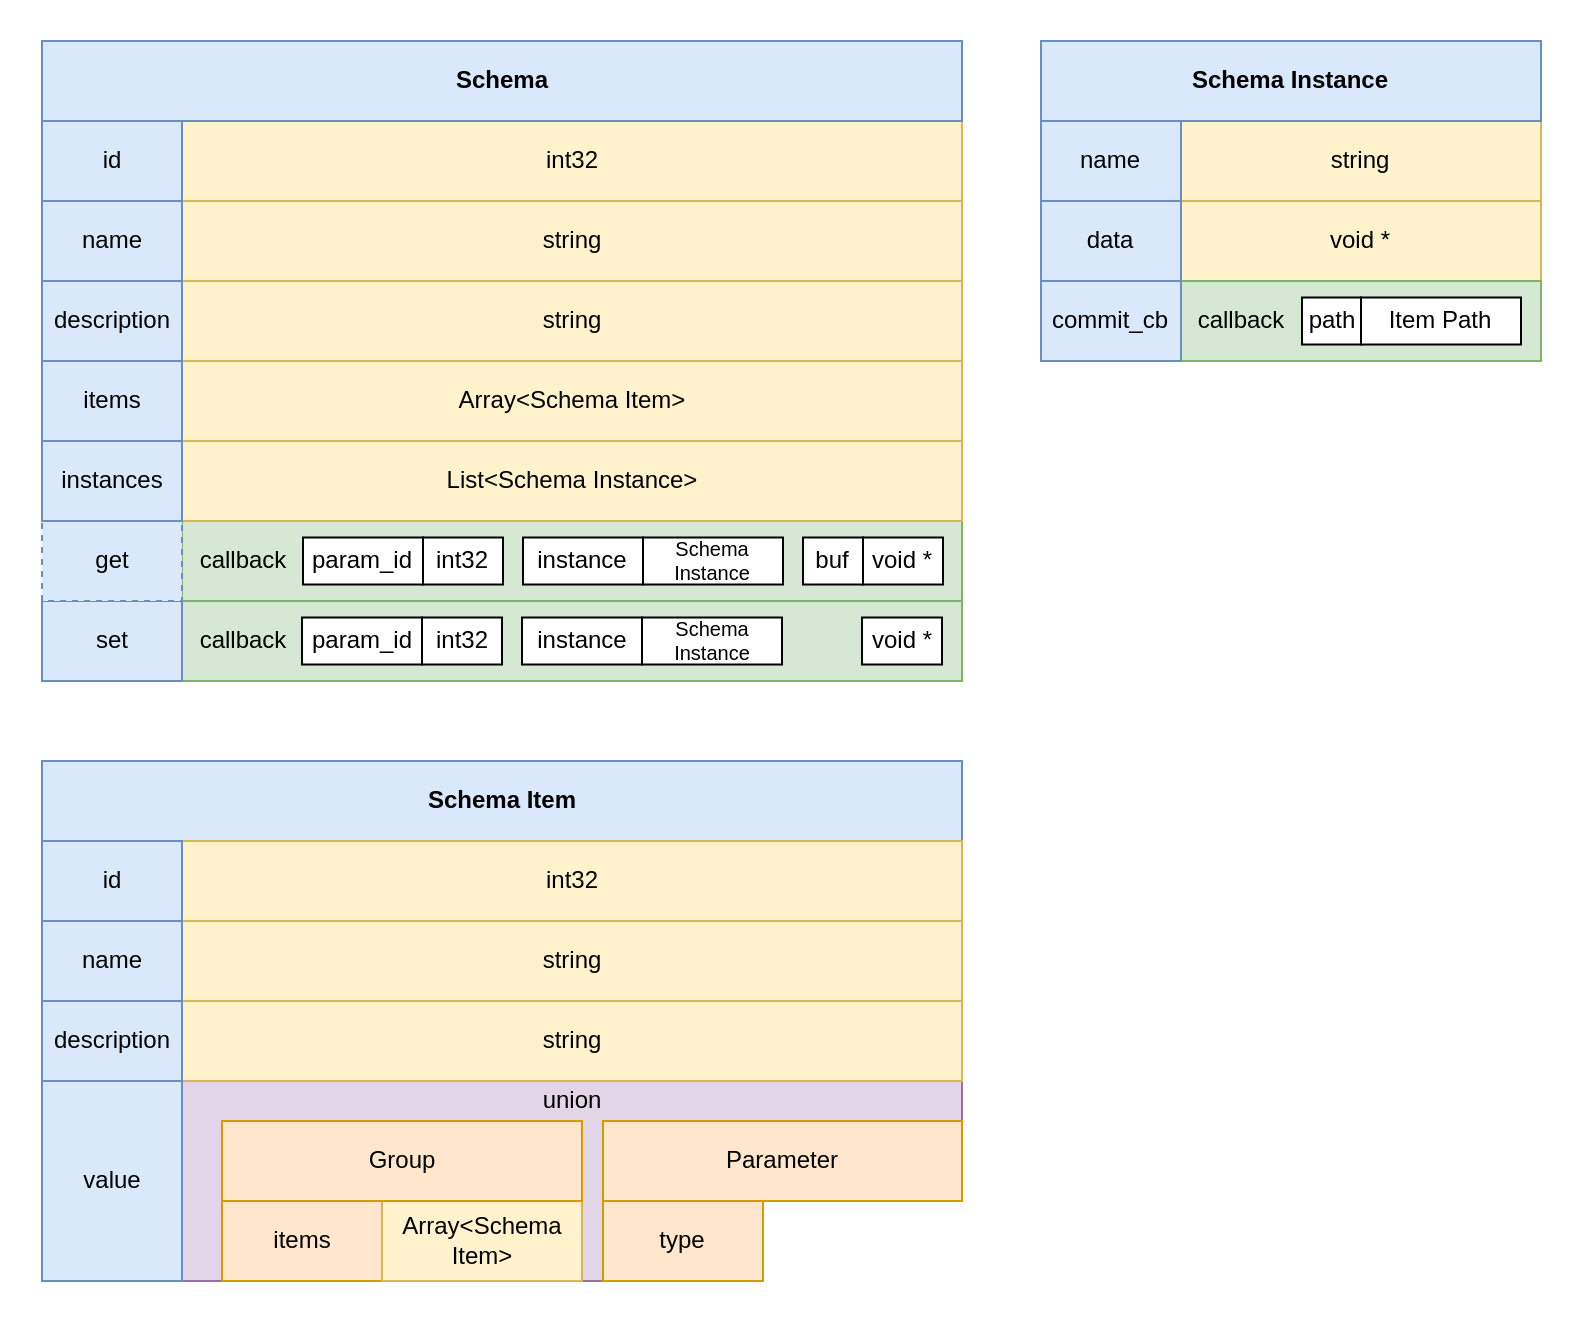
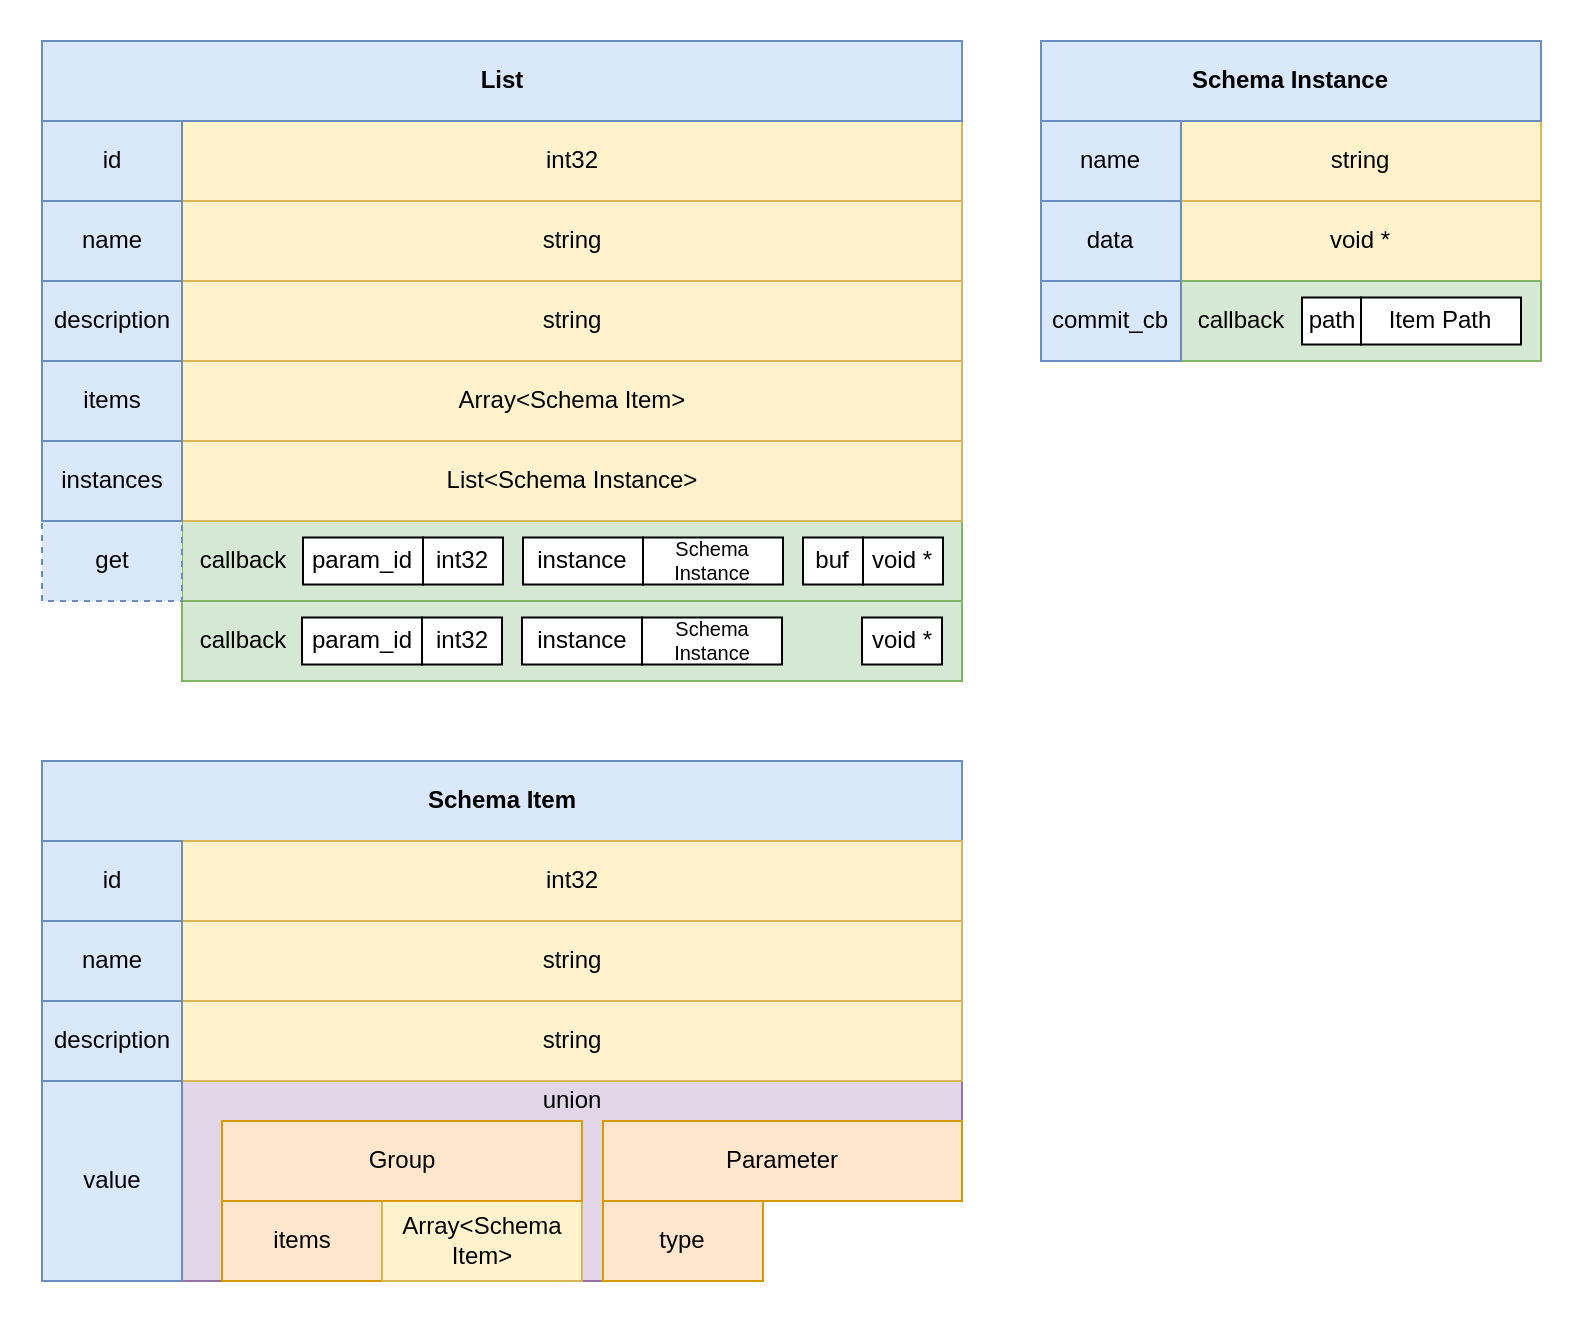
node "Schema": label "Schema" -> "List"
node "set": removed
